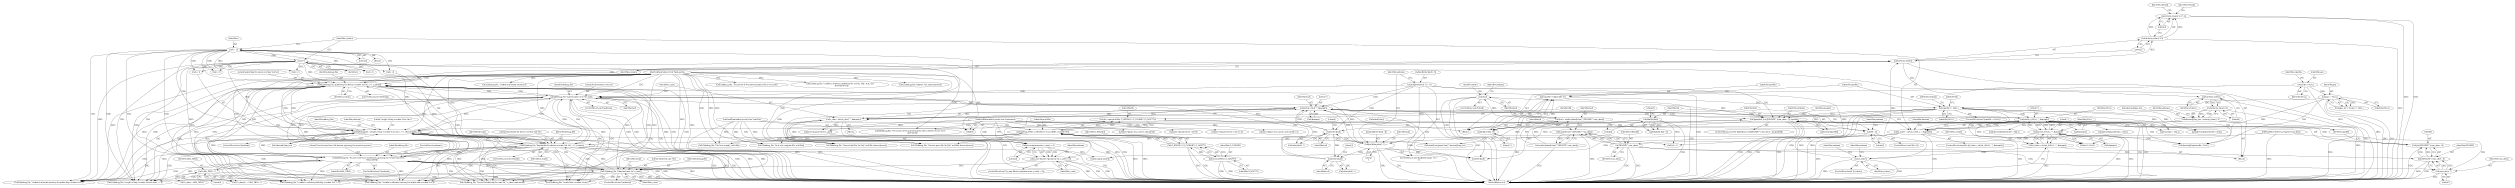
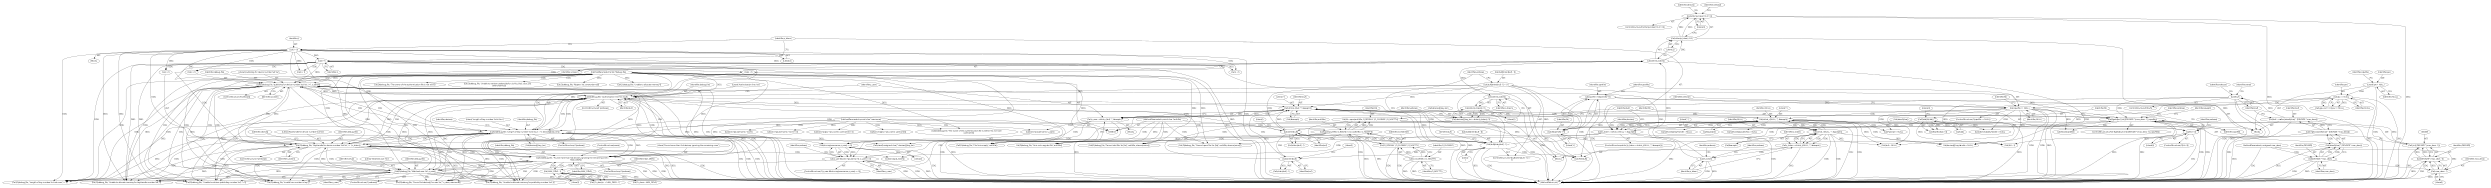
node "(ControlStructure,if (strlen(s_token) % 2 != 0))": added
edge "(Call,buf[strlen(buf) - 1] = '0')" -> "(Call,free(buf))": added, label "DDG:"
edge "(Call,buf = malloc(sizeof(char) * (DEVSIZE * max_devs)))" -> "(Call,sizeof(char) * (DEVSIZE * max_devs))": now "(Call,buf = malloc(sizeof(char) * (DEVSIZE * max_devs)))" -> "(Call,malloc(sizeof(char) * (DEVSIZE * max_devs)))"
edge "(Call,DEVSIZE * max_devs)" -> "(Call,DEVSIZE * (max_devs - 1))": removed, label "DDG:"
node "(ControlStructure,if (!s_token))": removed
